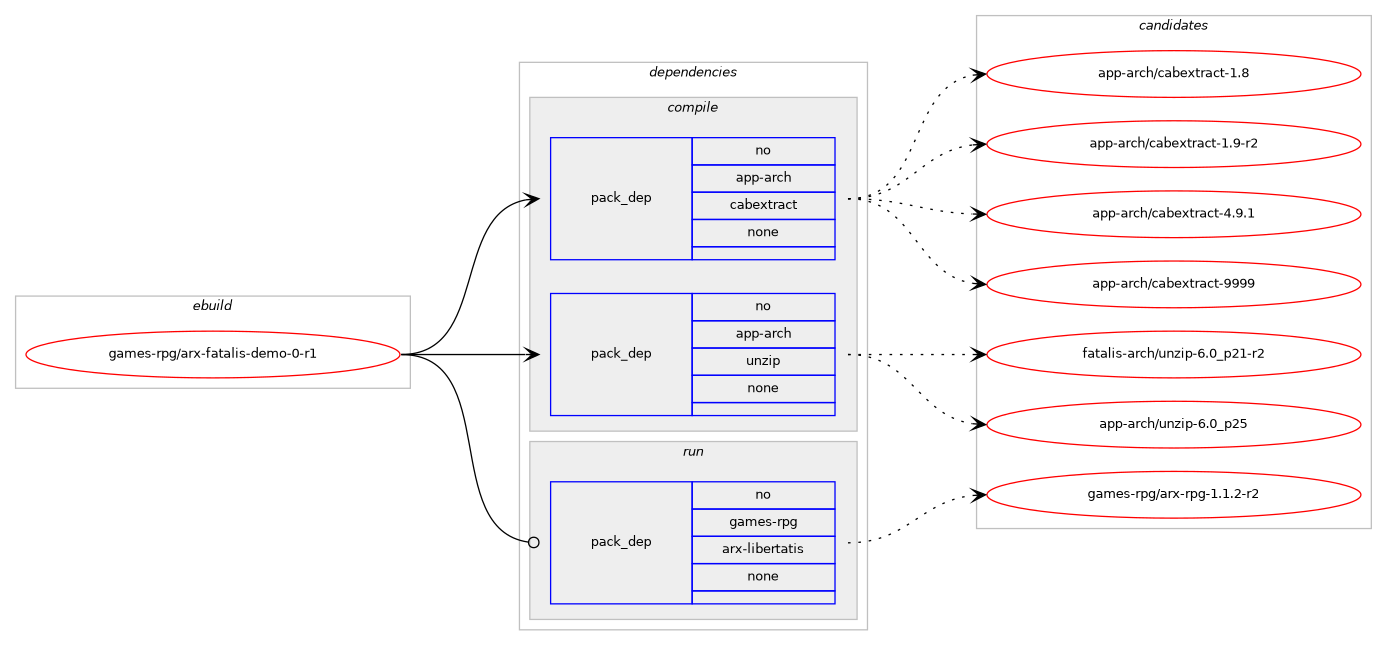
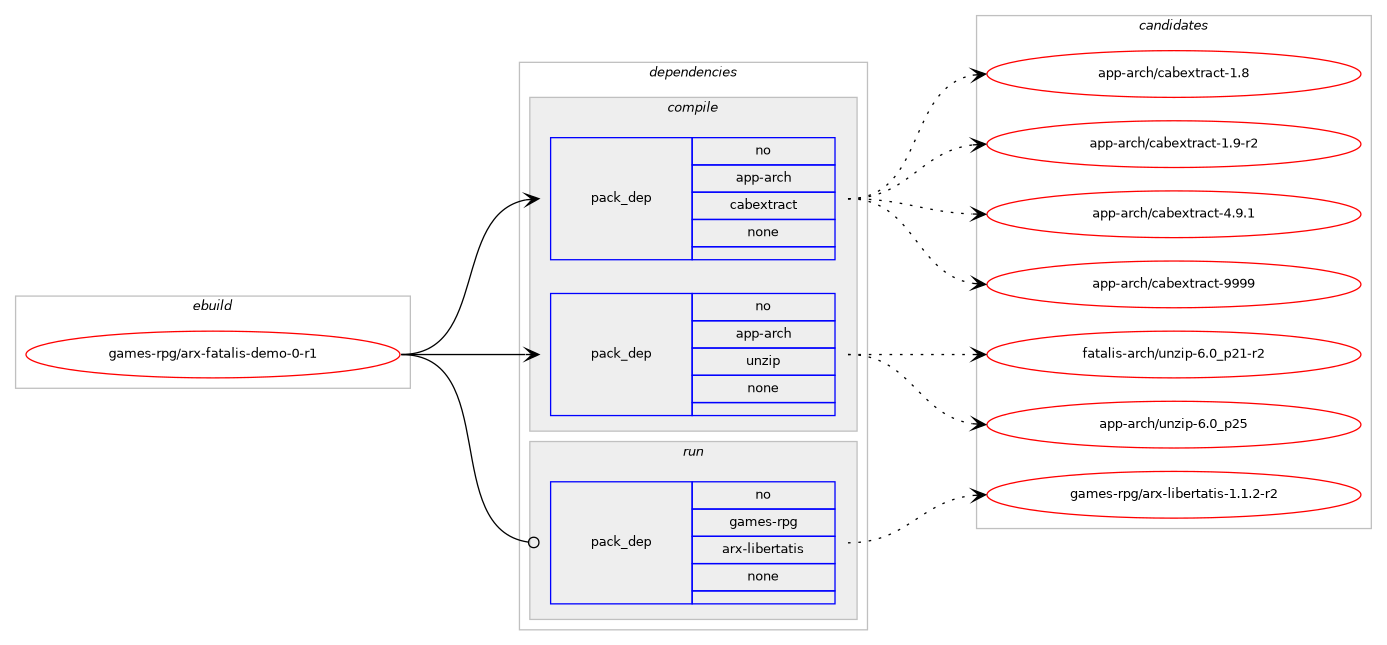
node "games-rpg/arx-rpg-1.1.2-r2": label "games-rpg/arx-rpg-1.1.2-r2" -> "games-rpg/arx-libertatis-1.1.2-r2"
